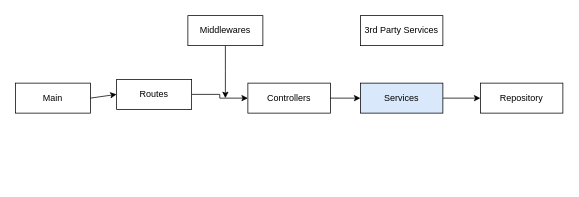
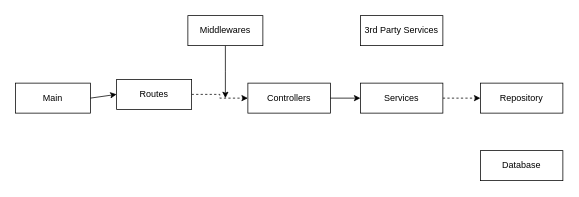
edge "Routes" -> "Controllers": style solid -> dashed
node "Services": fillcolor #dae8fc -> #ffffff
edge "Services" -> "Repository": style solid -> dashed
node "Database": added
